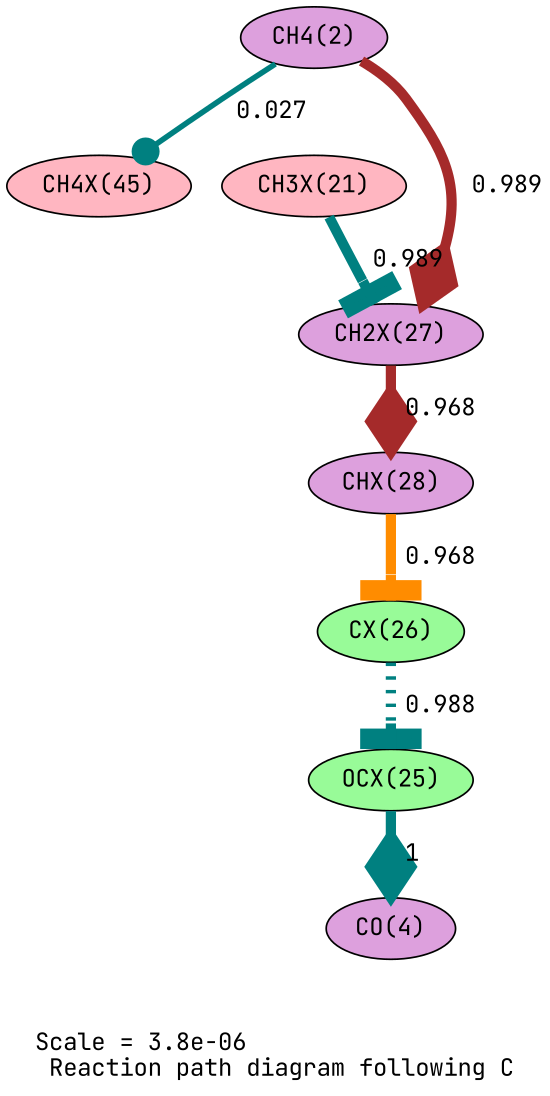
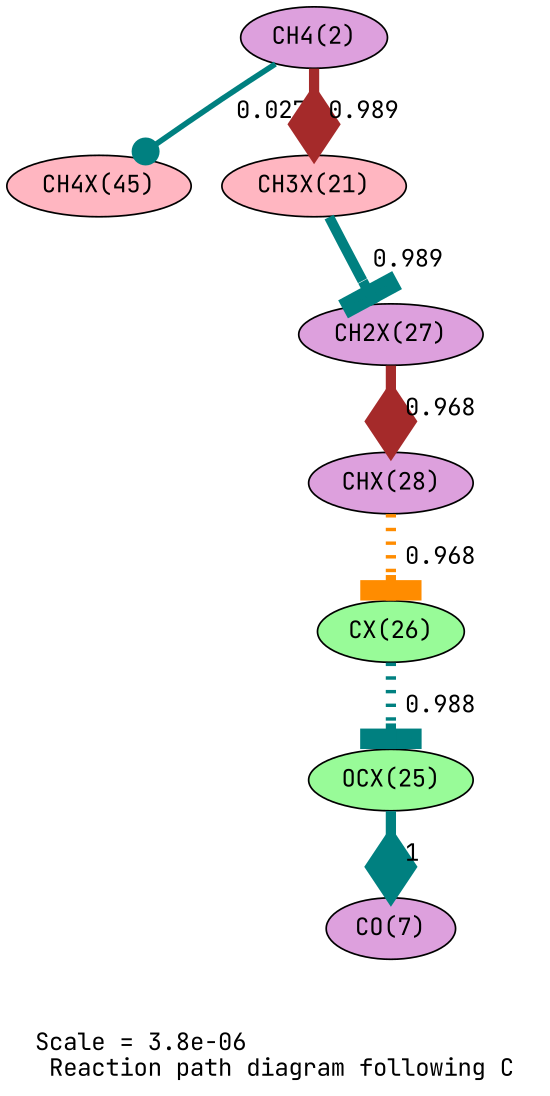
edge "CH4(2)" -> "CH2X(27)": now "CH4(2)" -> "CH3X(21)"
edge "CHX(28)" -> "CX(26)": style bold -> dotted
node "CO(4)": label "CO(4)" -> "CO(7)"
